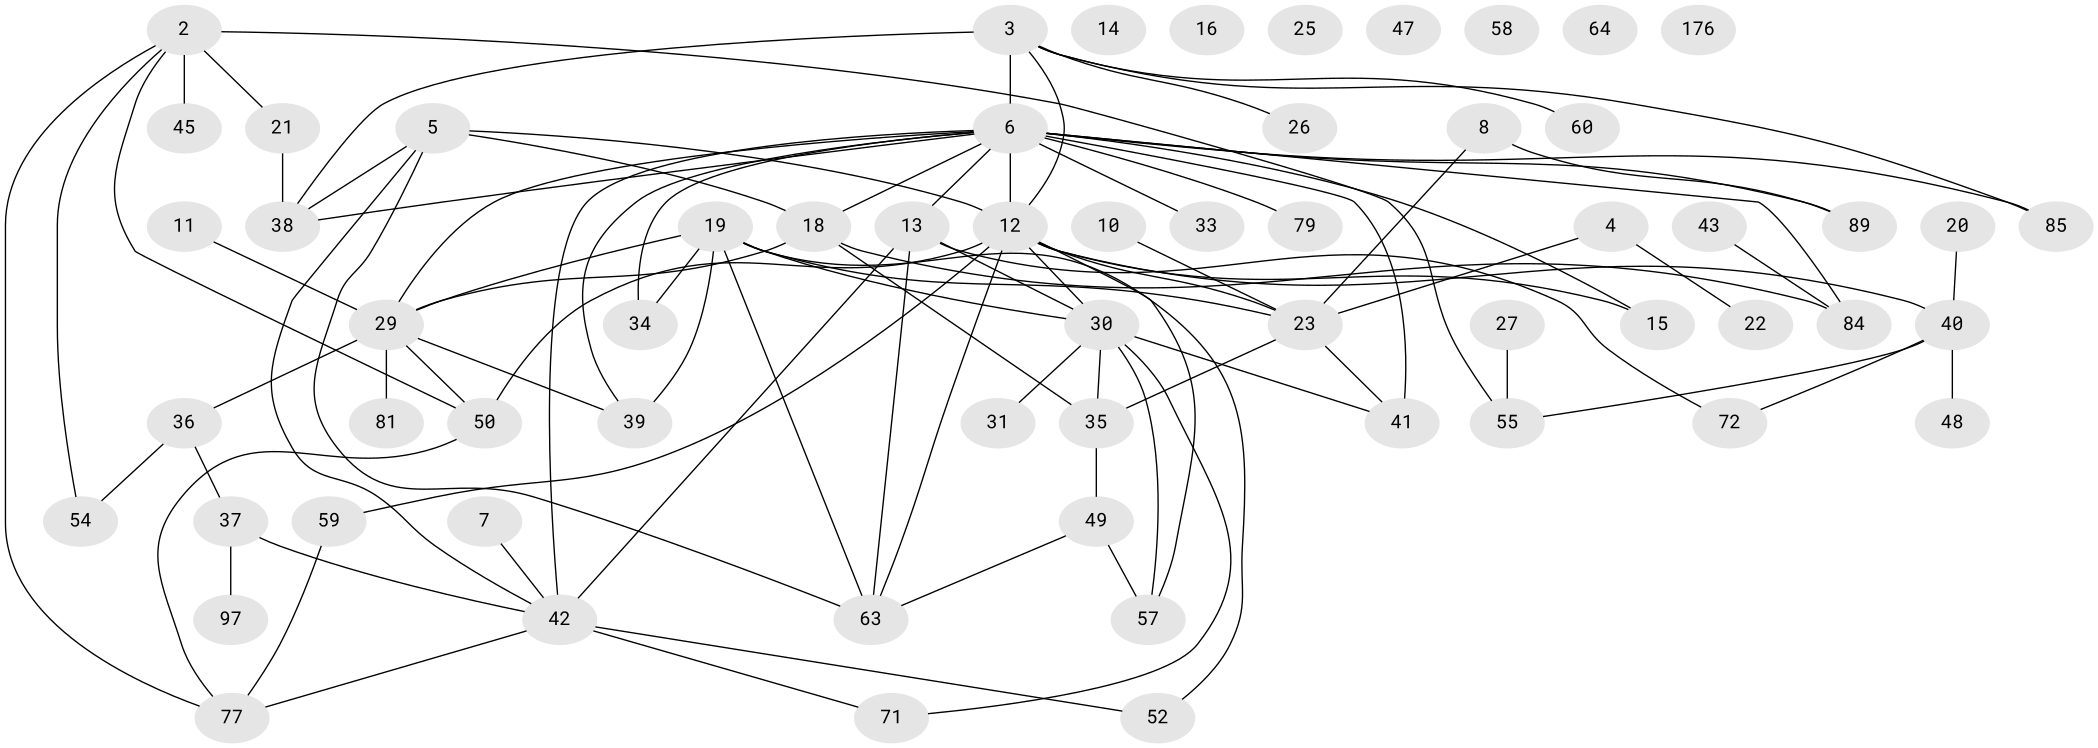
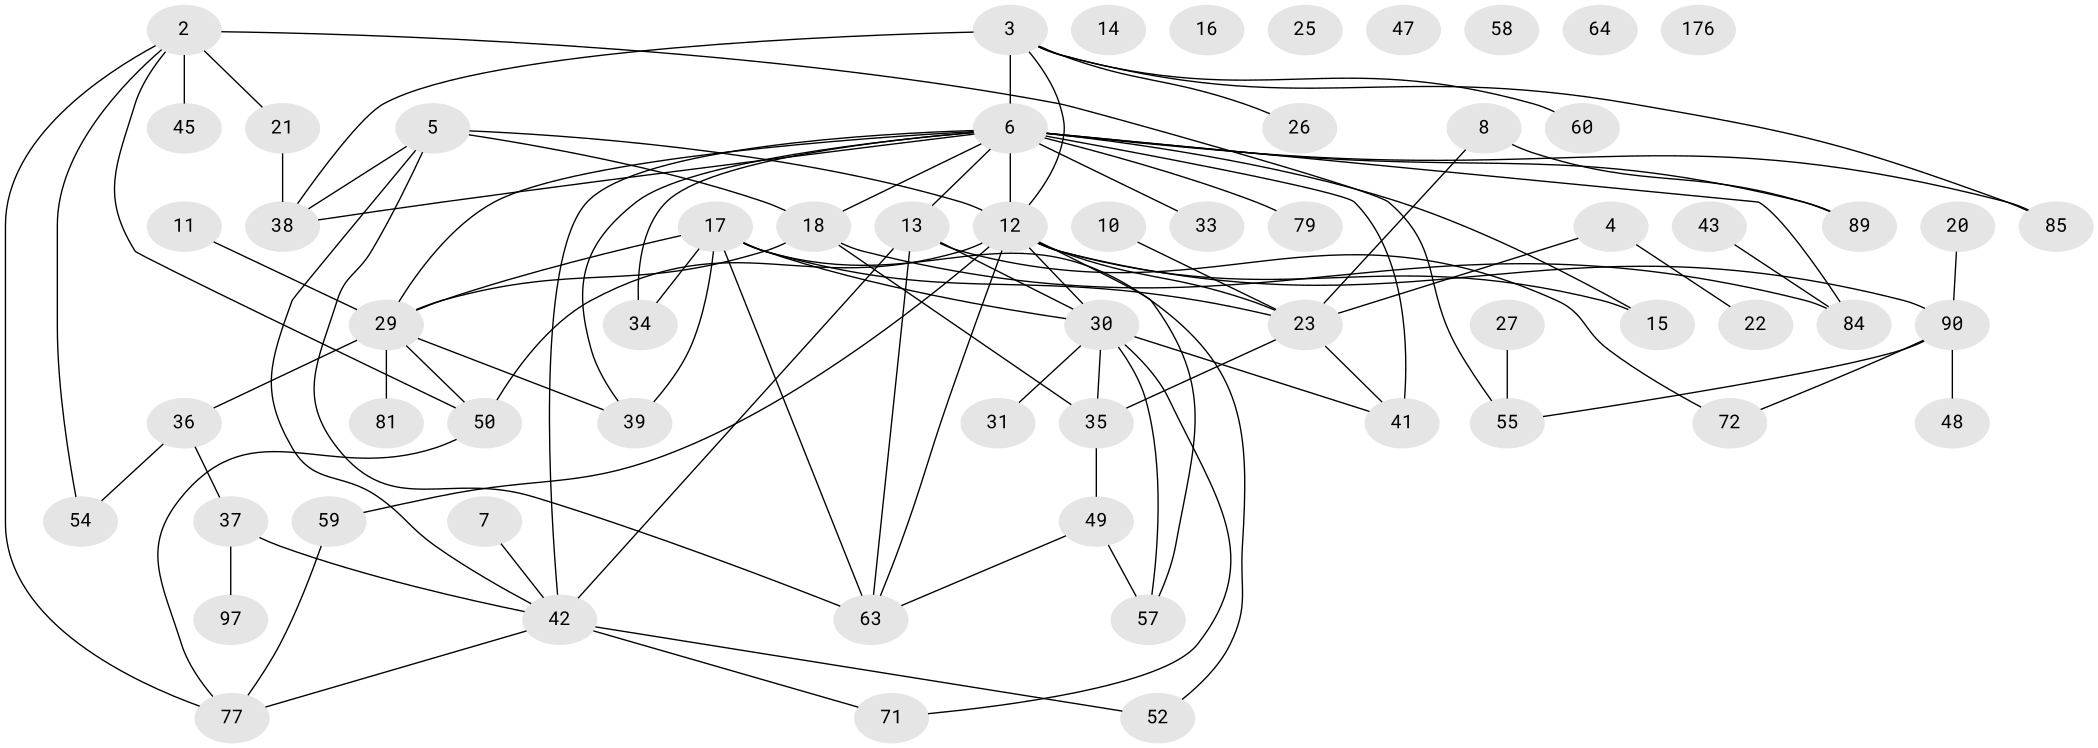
node "19": label "19" -> "17"
node "40": label "40" -> "90"
